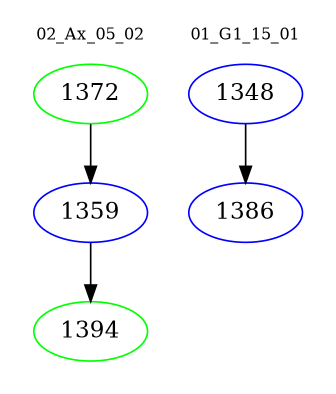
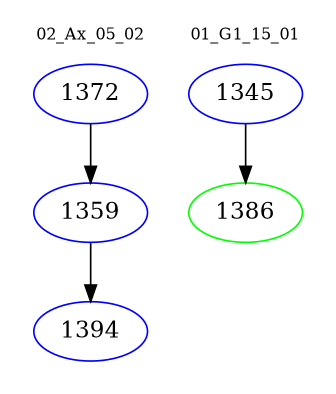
node "1372": color green -> blue
node "1348": label "1348" -> "1345"
node "1386": color blue -> green
node "1394": color green -> blue
